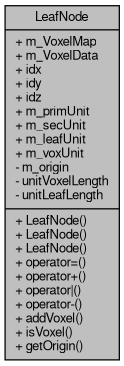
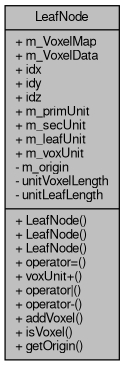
node "LeafNode": text "+ operator+()" -> "+ voxUnit+()"
